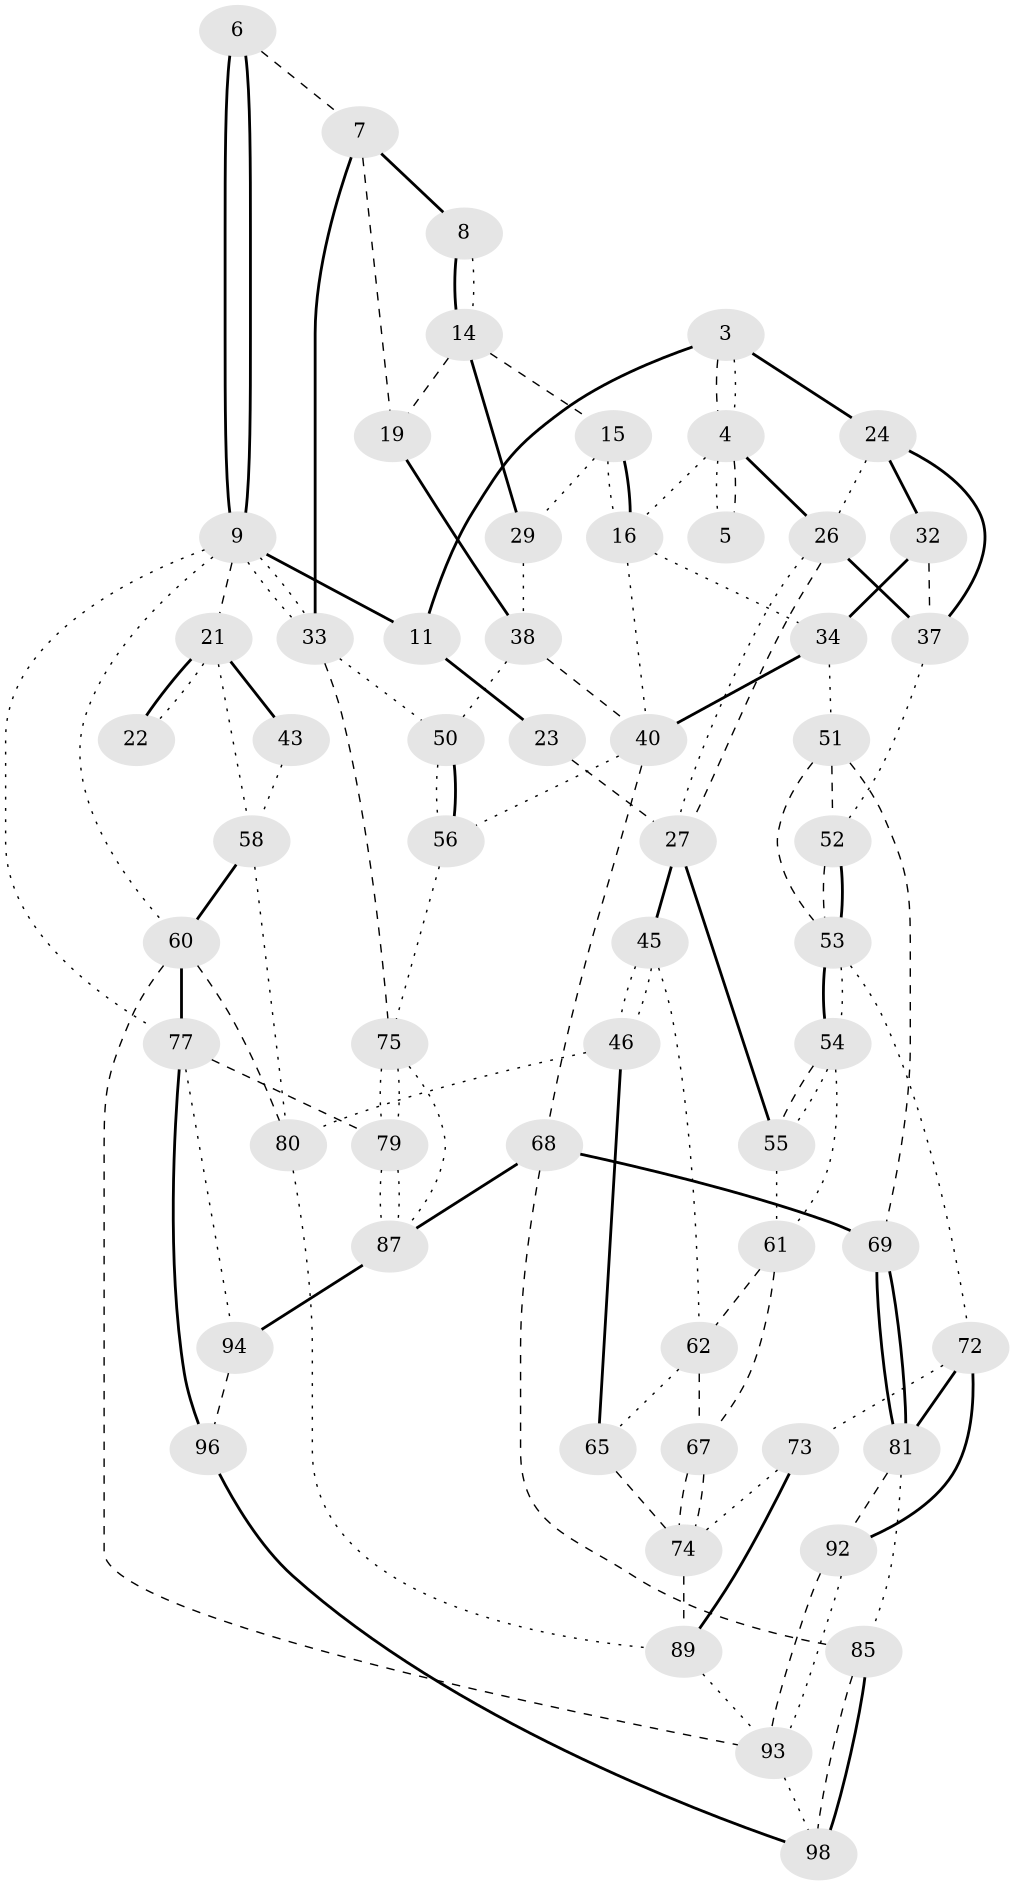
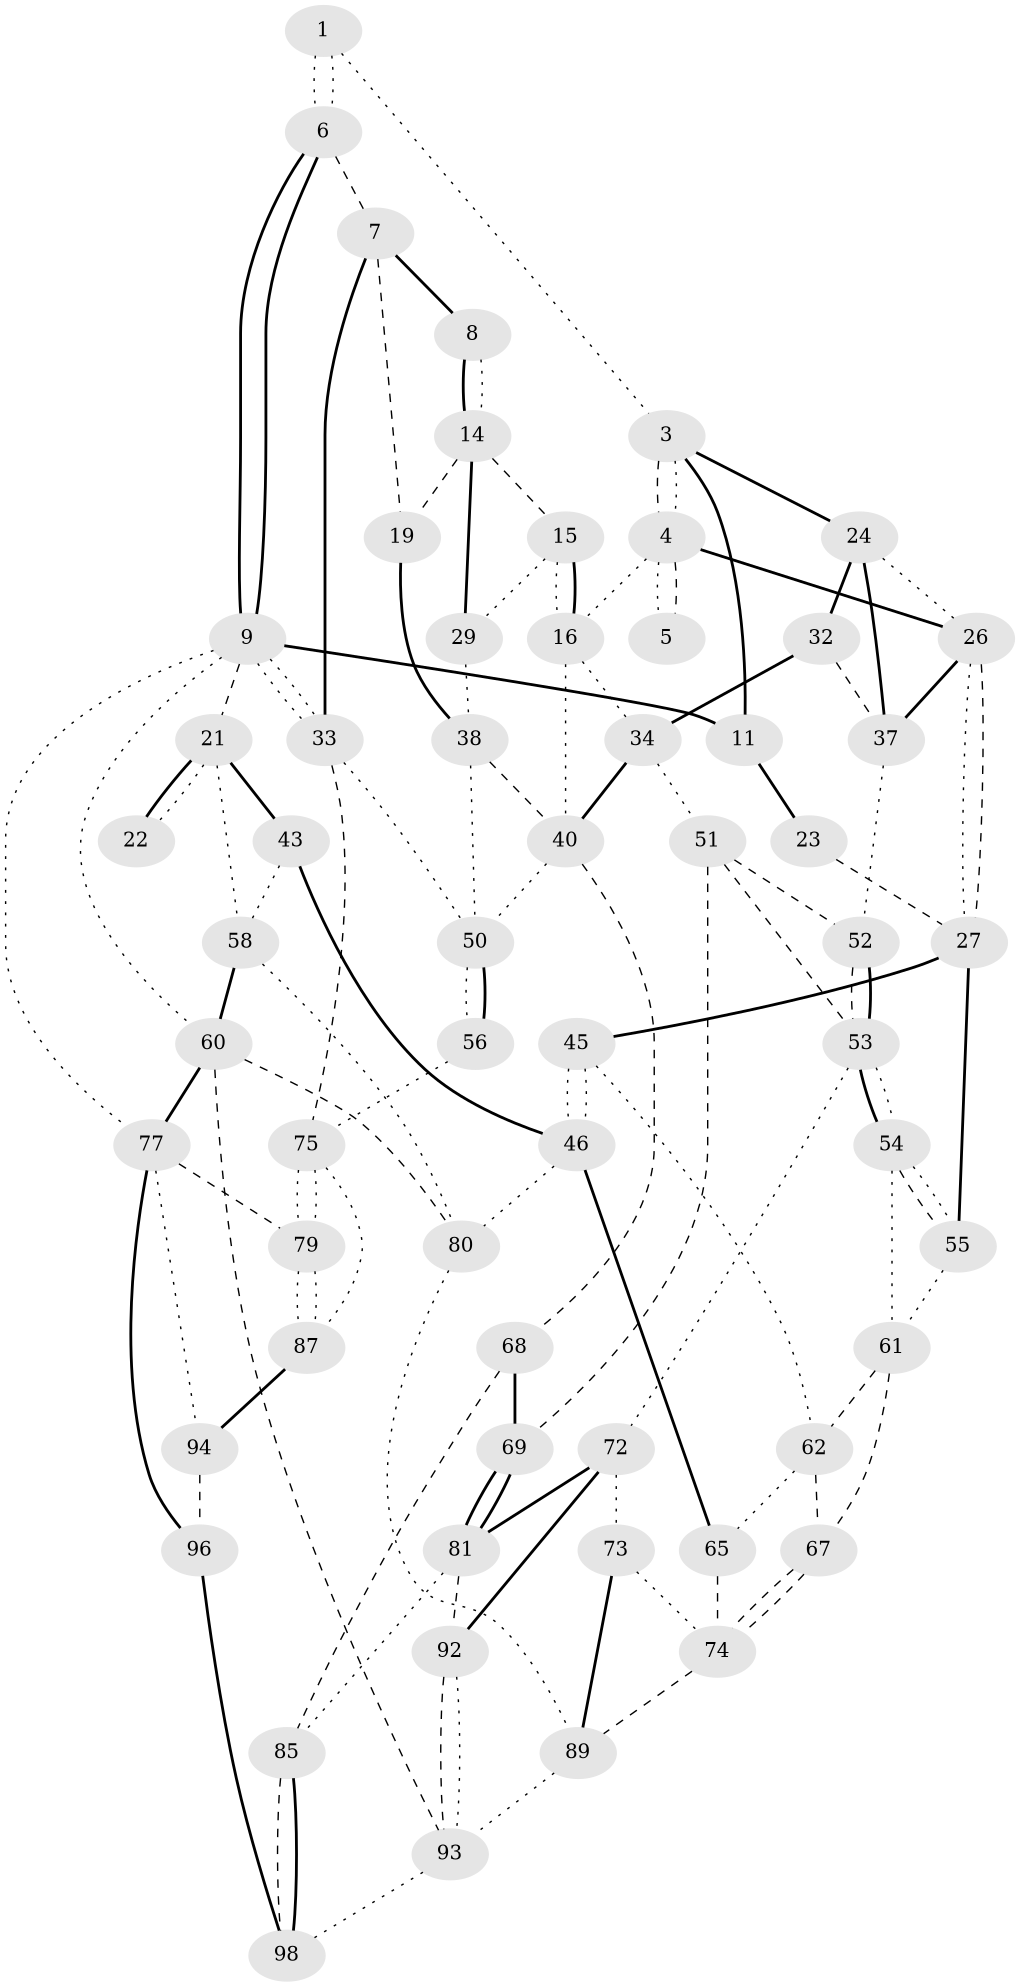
node "1": added
edge "40" -- "56": now "40" -- "50"
edge "43" -- "46": added
edge "68" -- "87": removed
